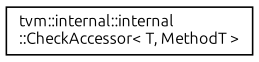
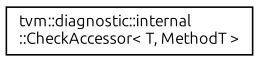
node "tvm::internal::internal ::CheckAccessor< T, MethodT >": label "tvm::internal::internal ::CheckAccessor< T, MethodT >" -> "tvm::diagnostic::internal ::CheckAccessor< T, MethodT >"
